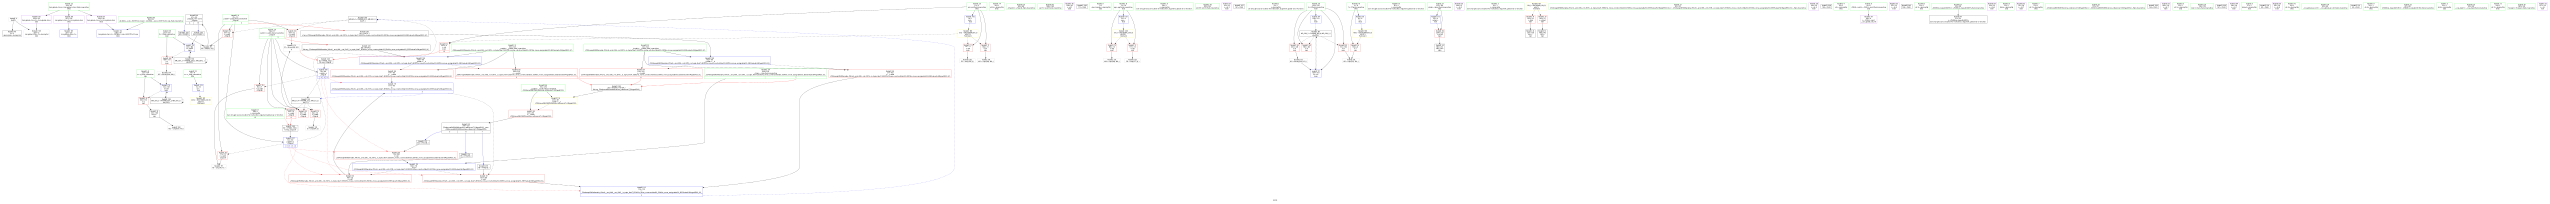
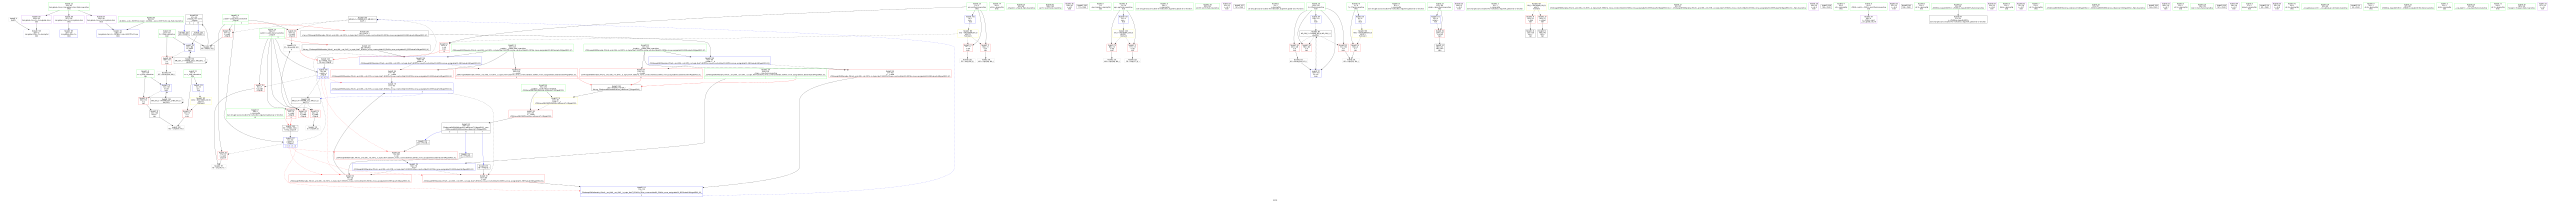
node "NodeID: 46": removed
node "NodeID: 75": added
